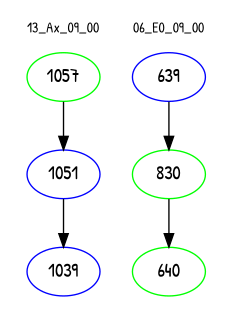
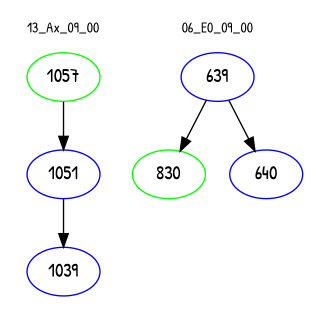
edge "830" -> "640": now "639" -> "640"
node "640": color green -> blue
